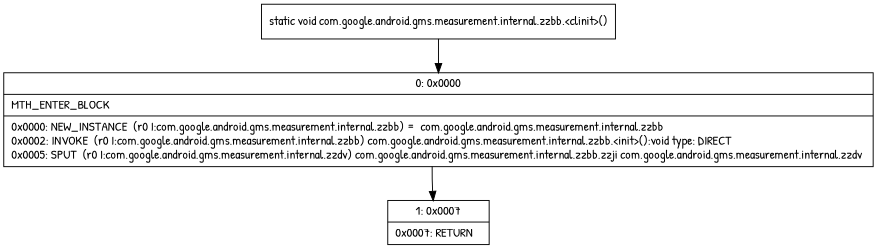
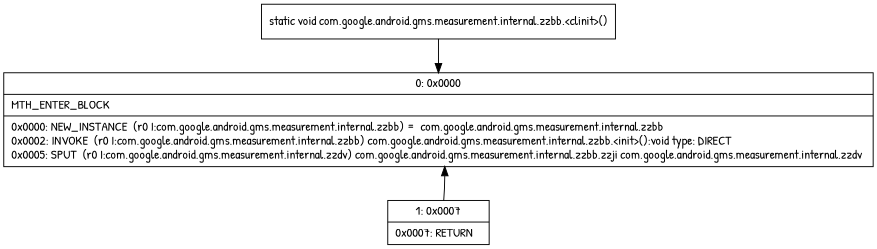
edge "0: 0x0000" -> "1: 0x0007": reversed
